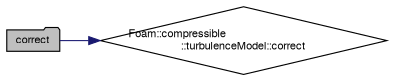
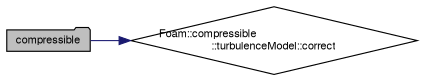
node "correct": label "correct" -> "compressible"
